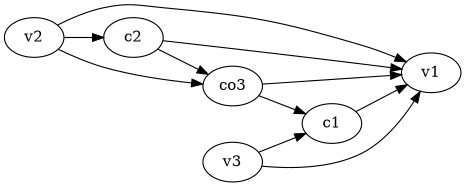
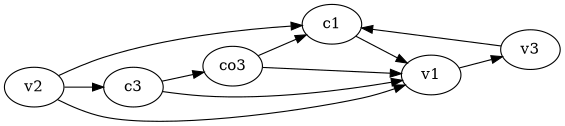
node "c2": label "c2" -> "c3"
edge "v2" -> "co3": now "v2" -> "c1"
edge "v3" -> "v1": reversed
